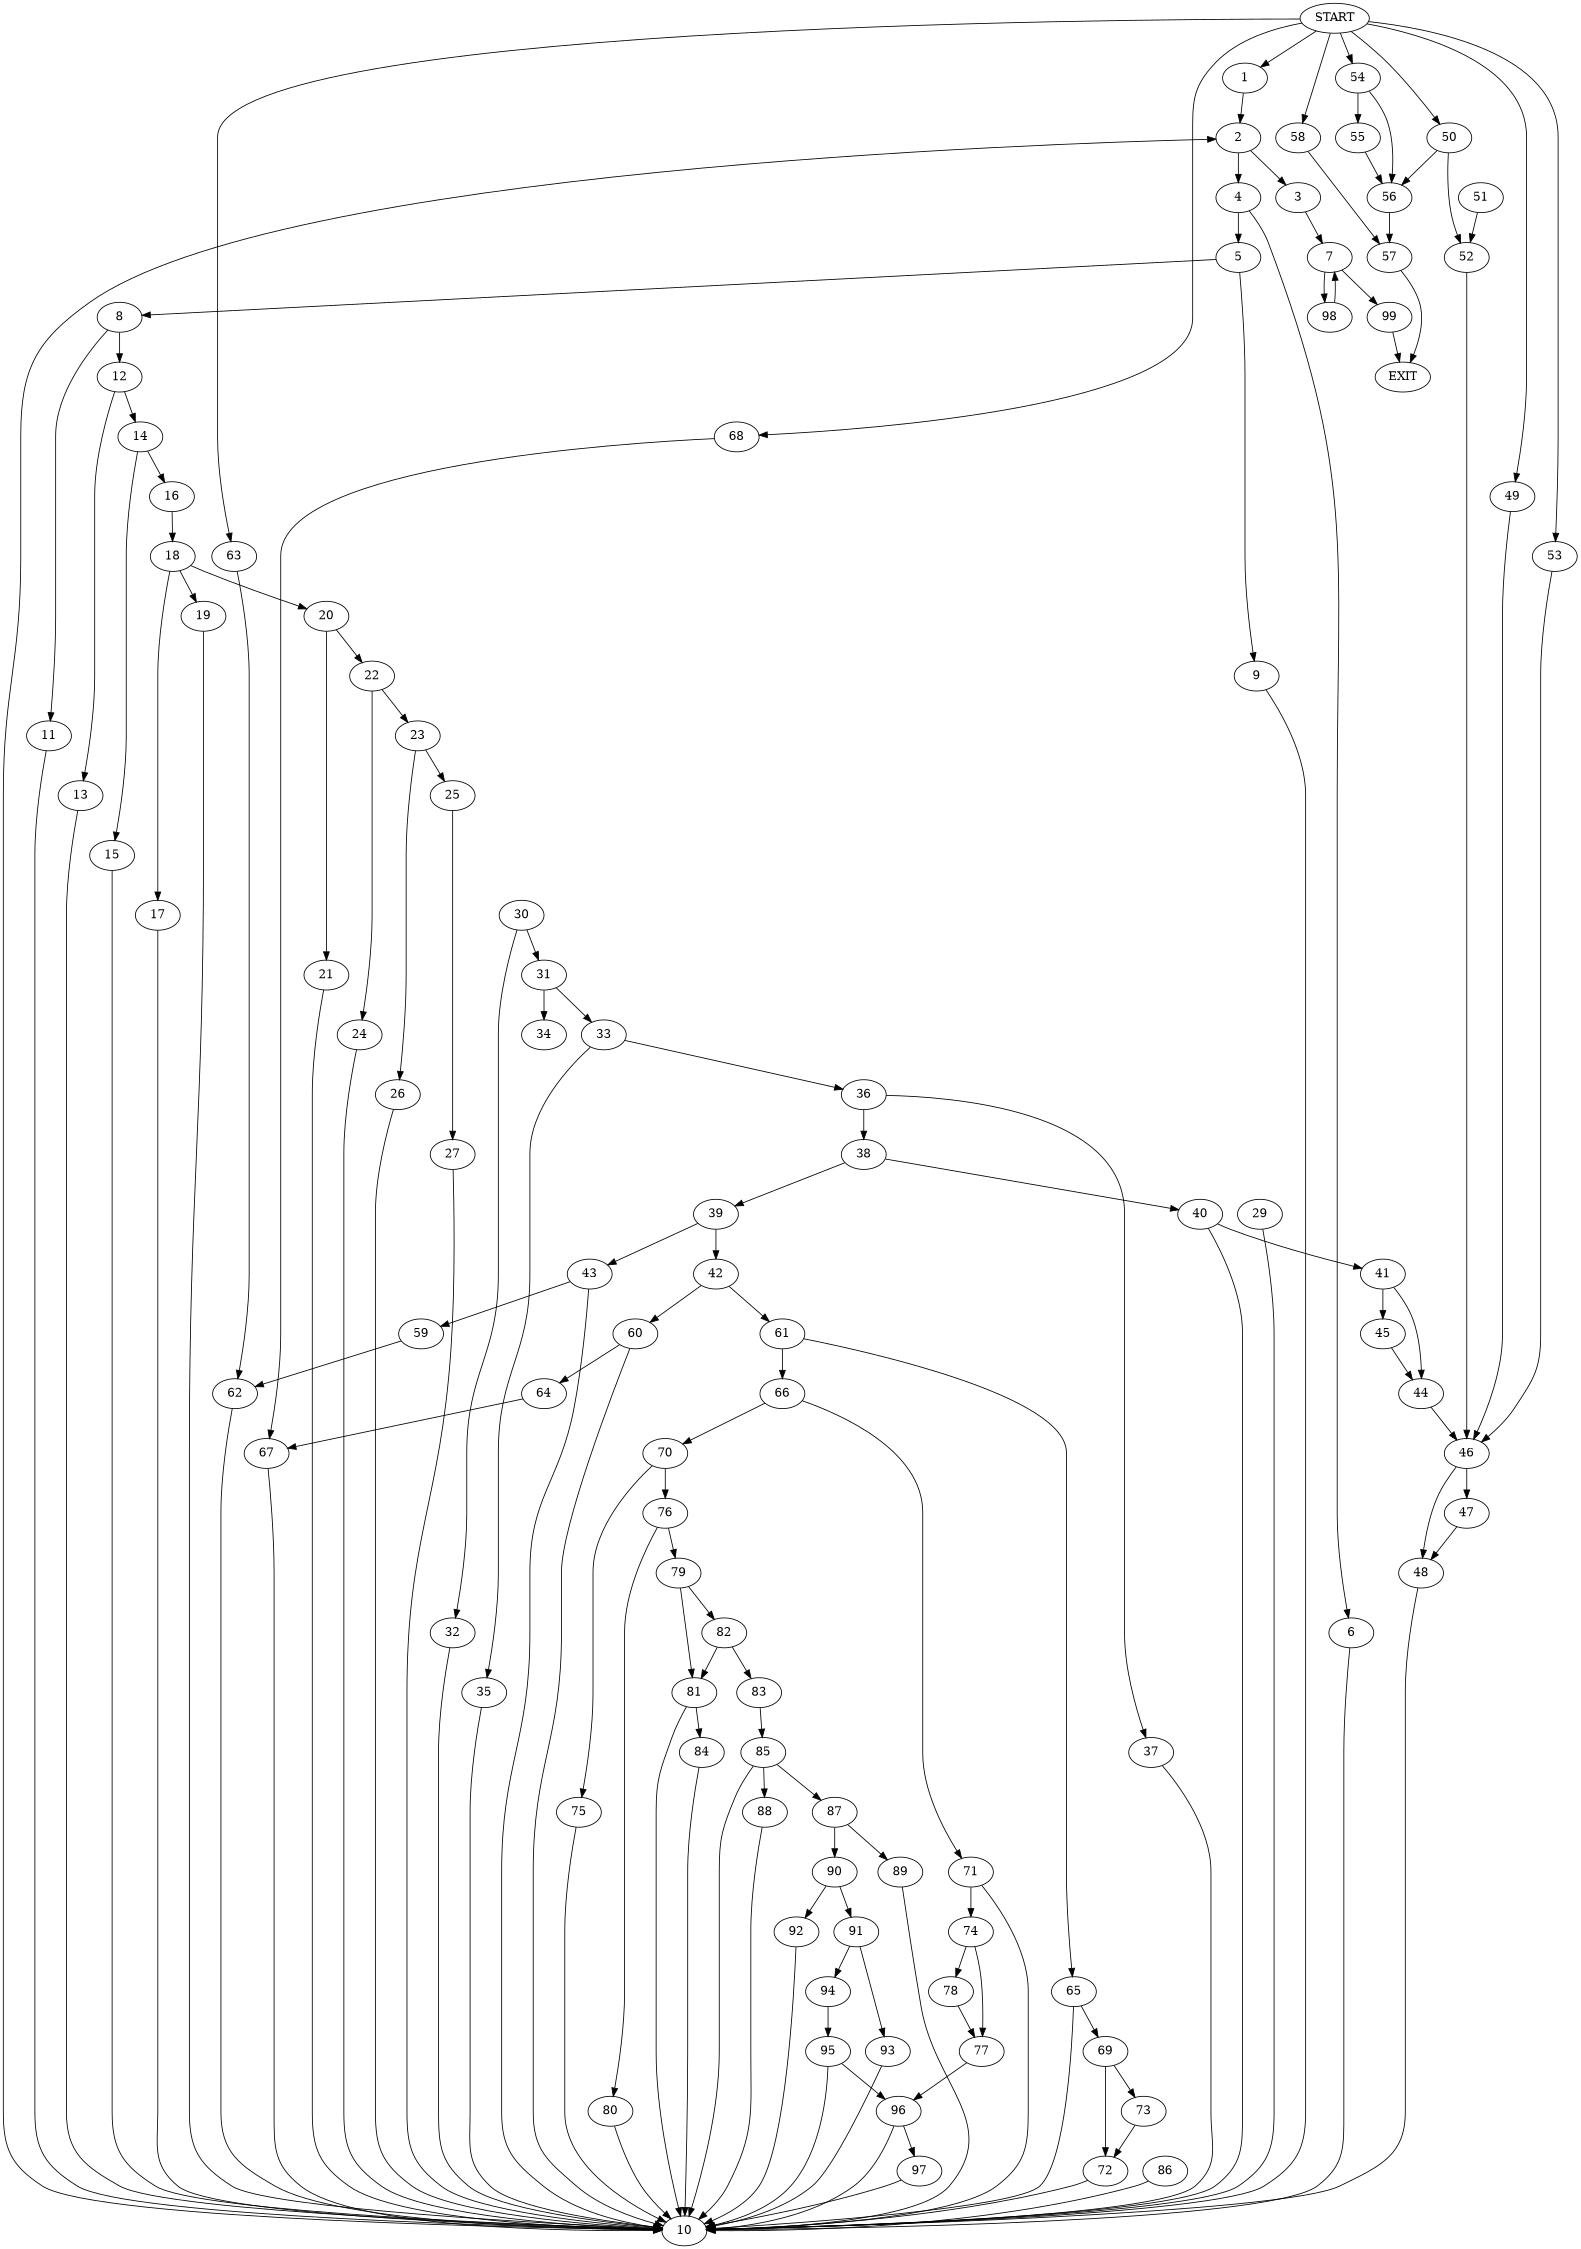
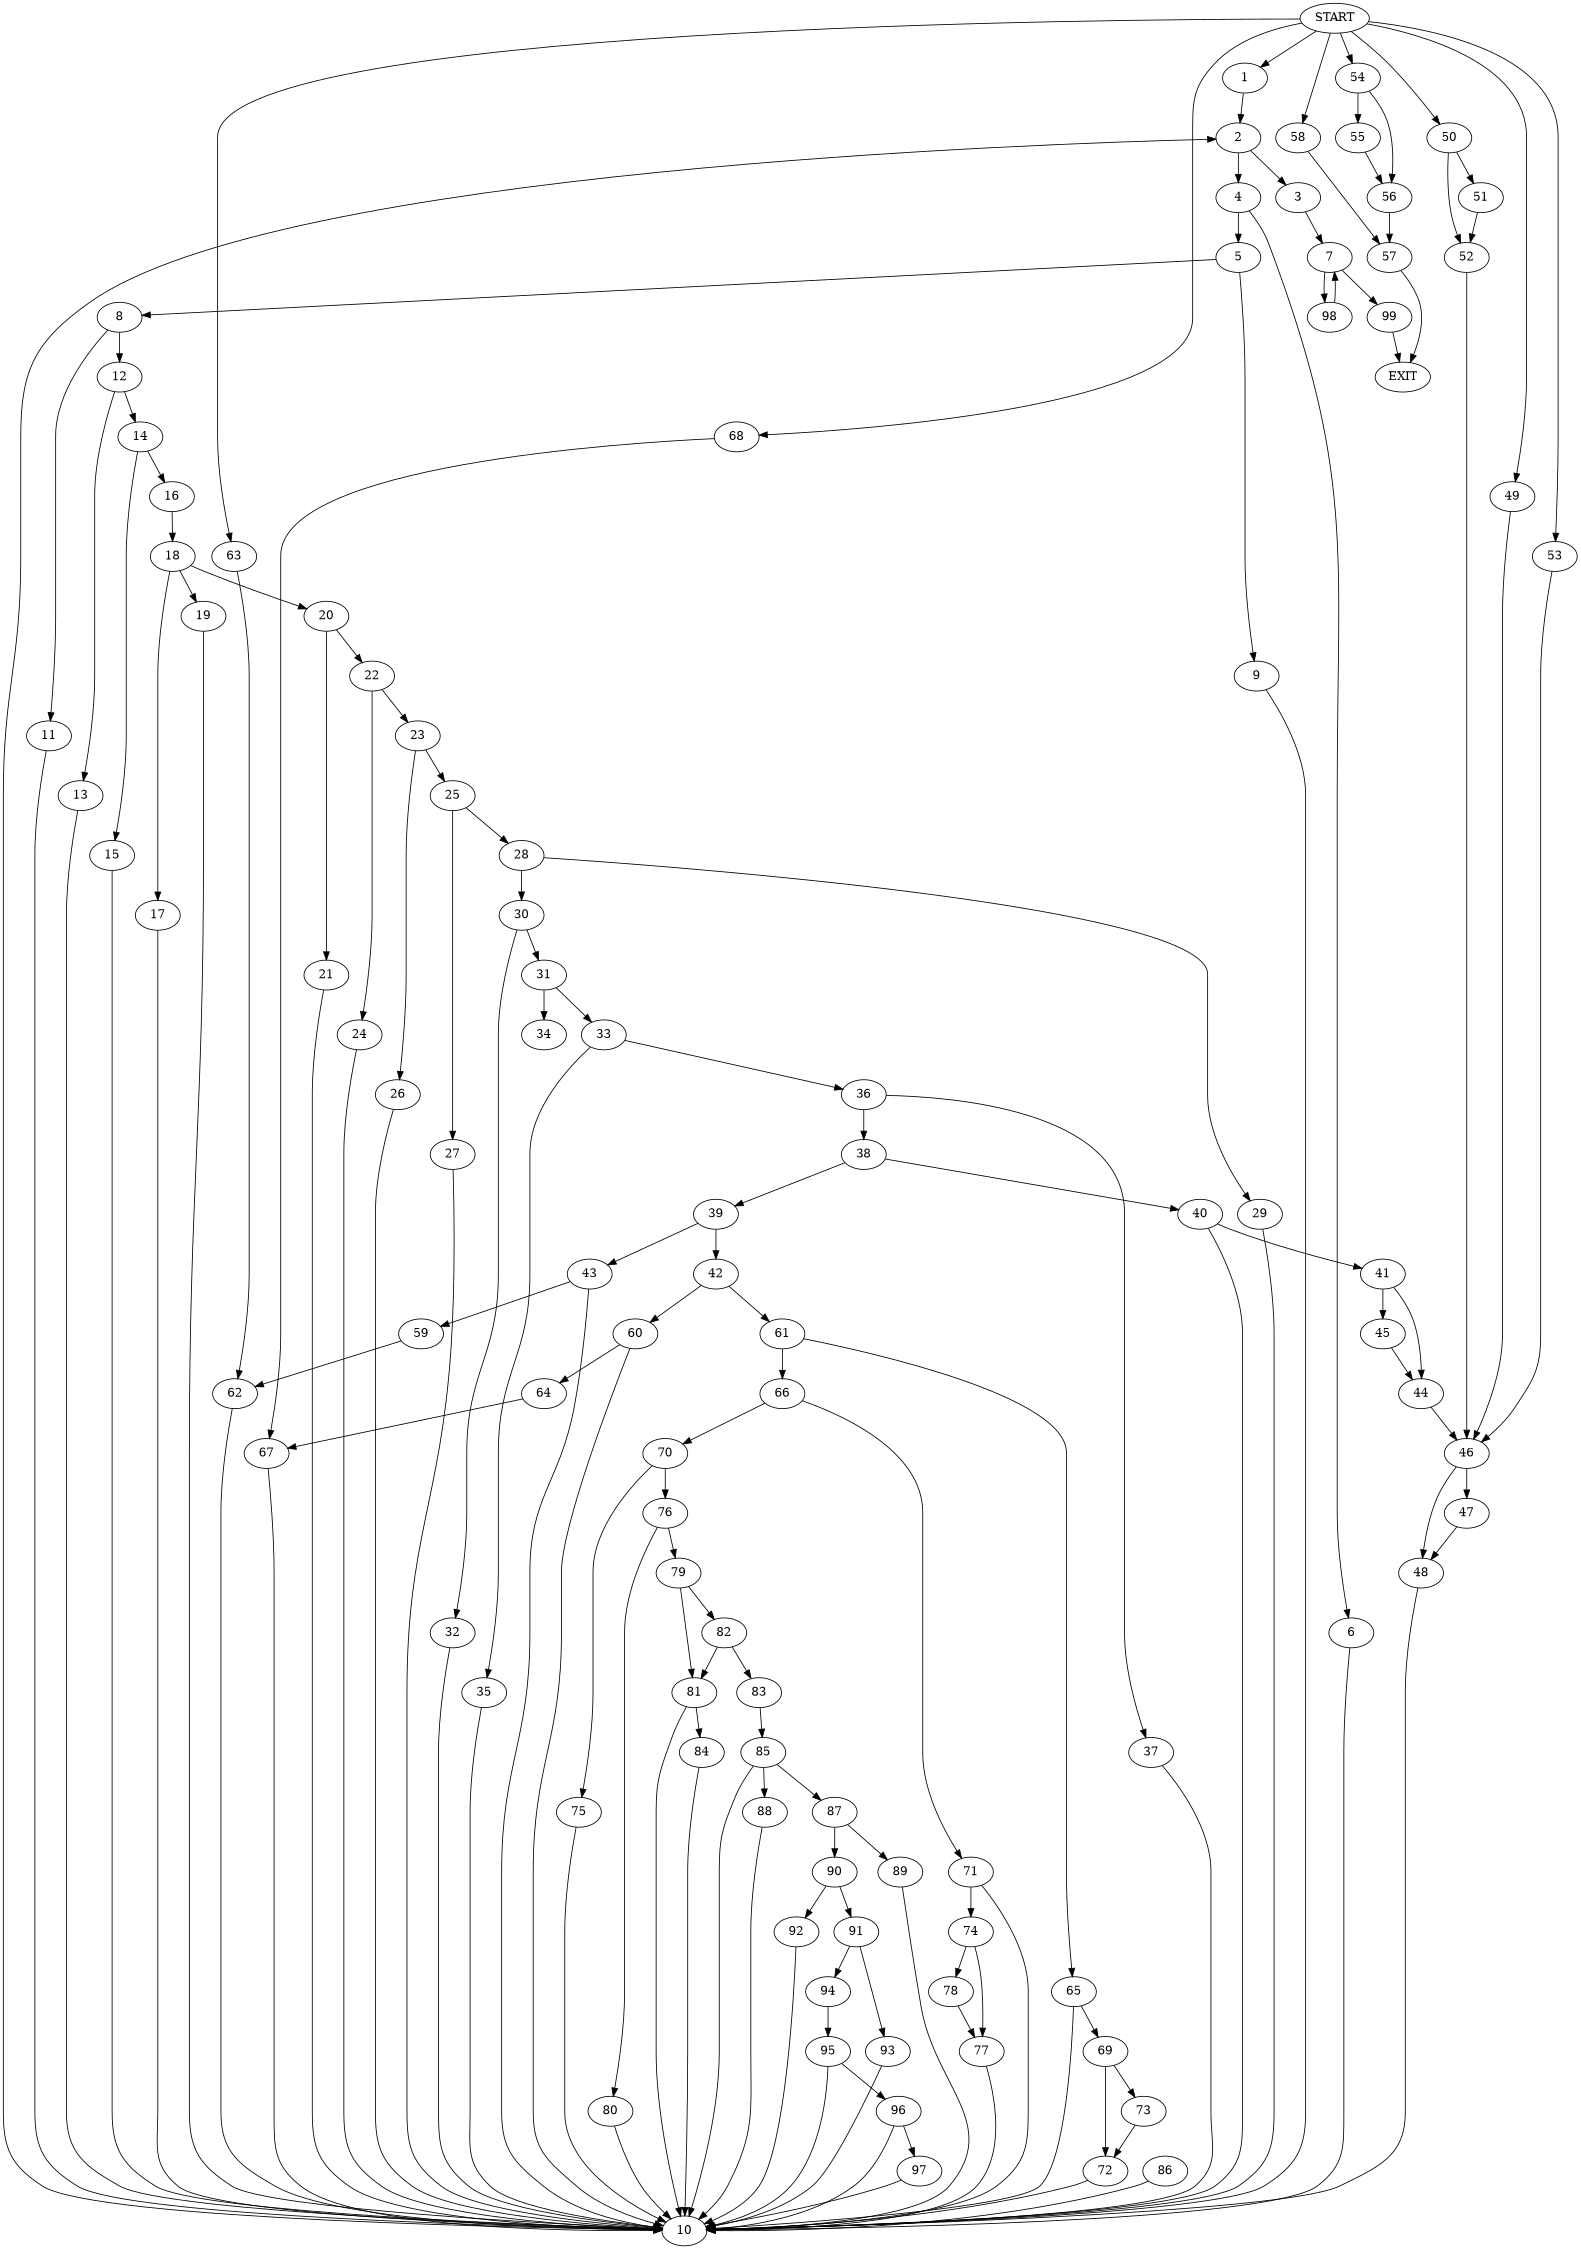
edge "50" -> "56": now "50" -> "51"
node "28": added
edge "77" -> "96": now "77" -> "10"
